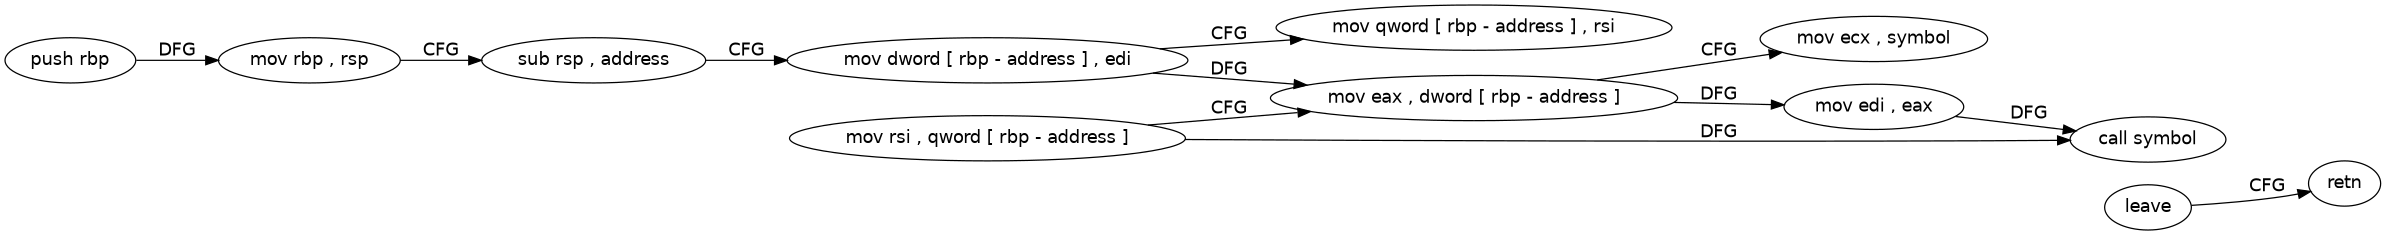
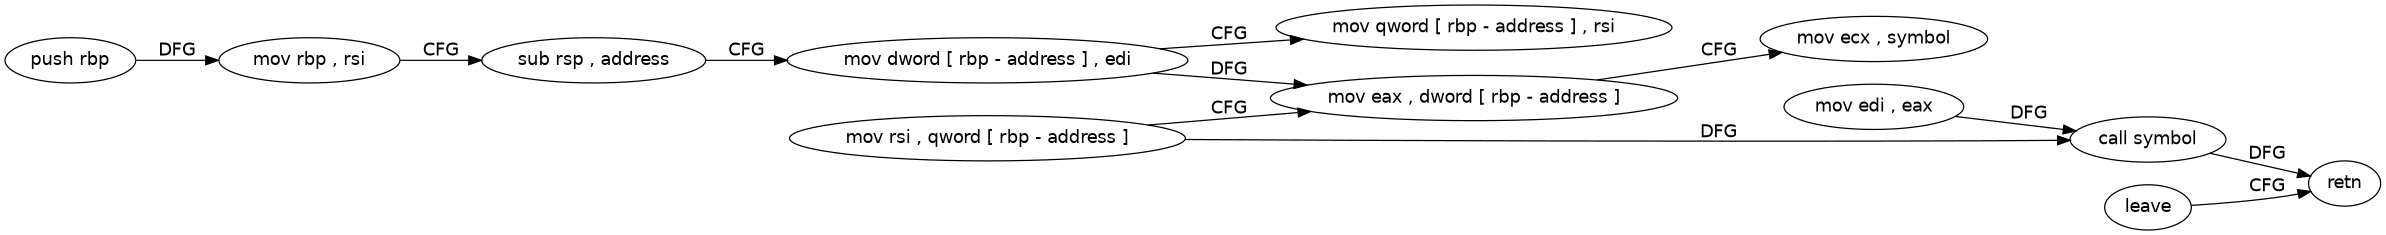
node "mov rbp , rsp": label "mov rbp , rsp" -> "mov rbp , rsi"
edge "mov eax , dword [ rbp - address ]" -> "mov edi , eax": removed, label "DFG"
edge "call symbol" -> "retn": added, label "DFG"
